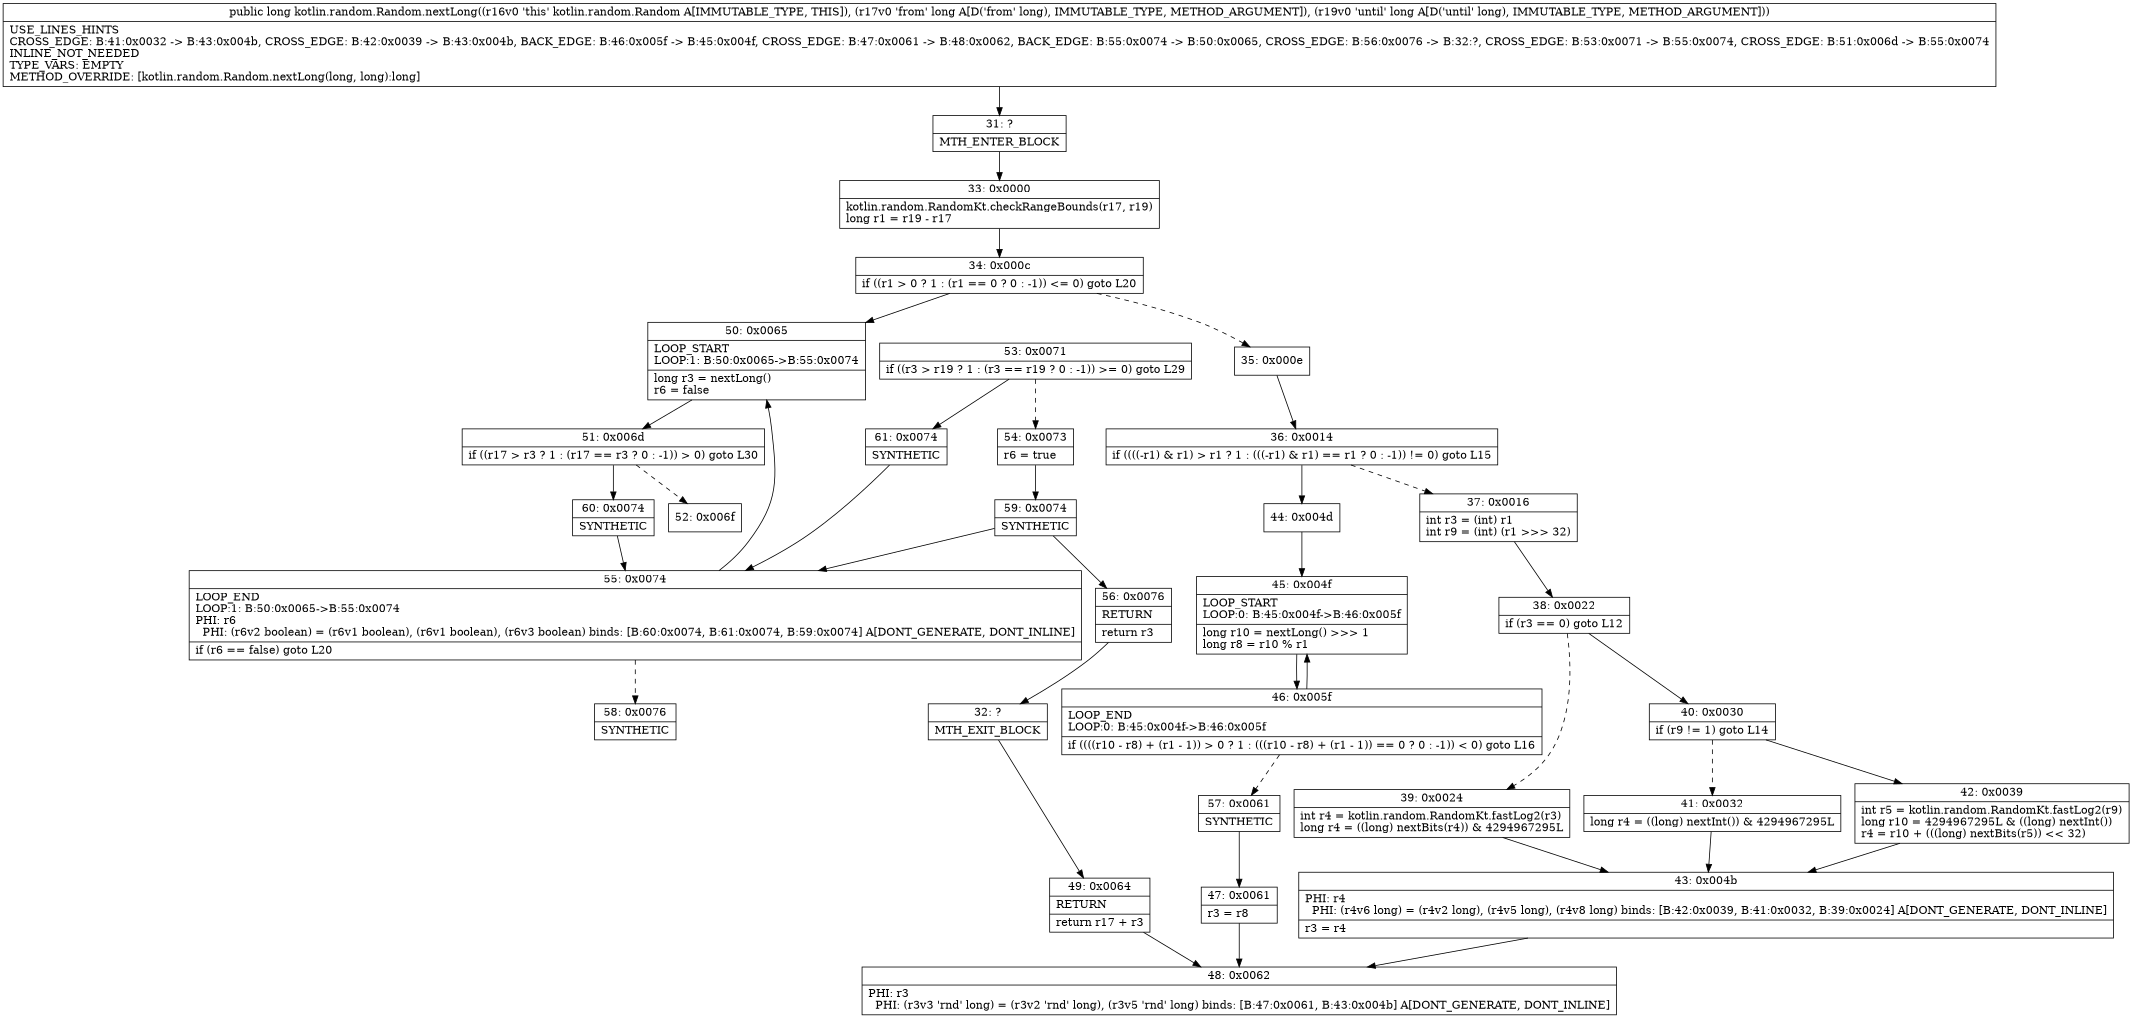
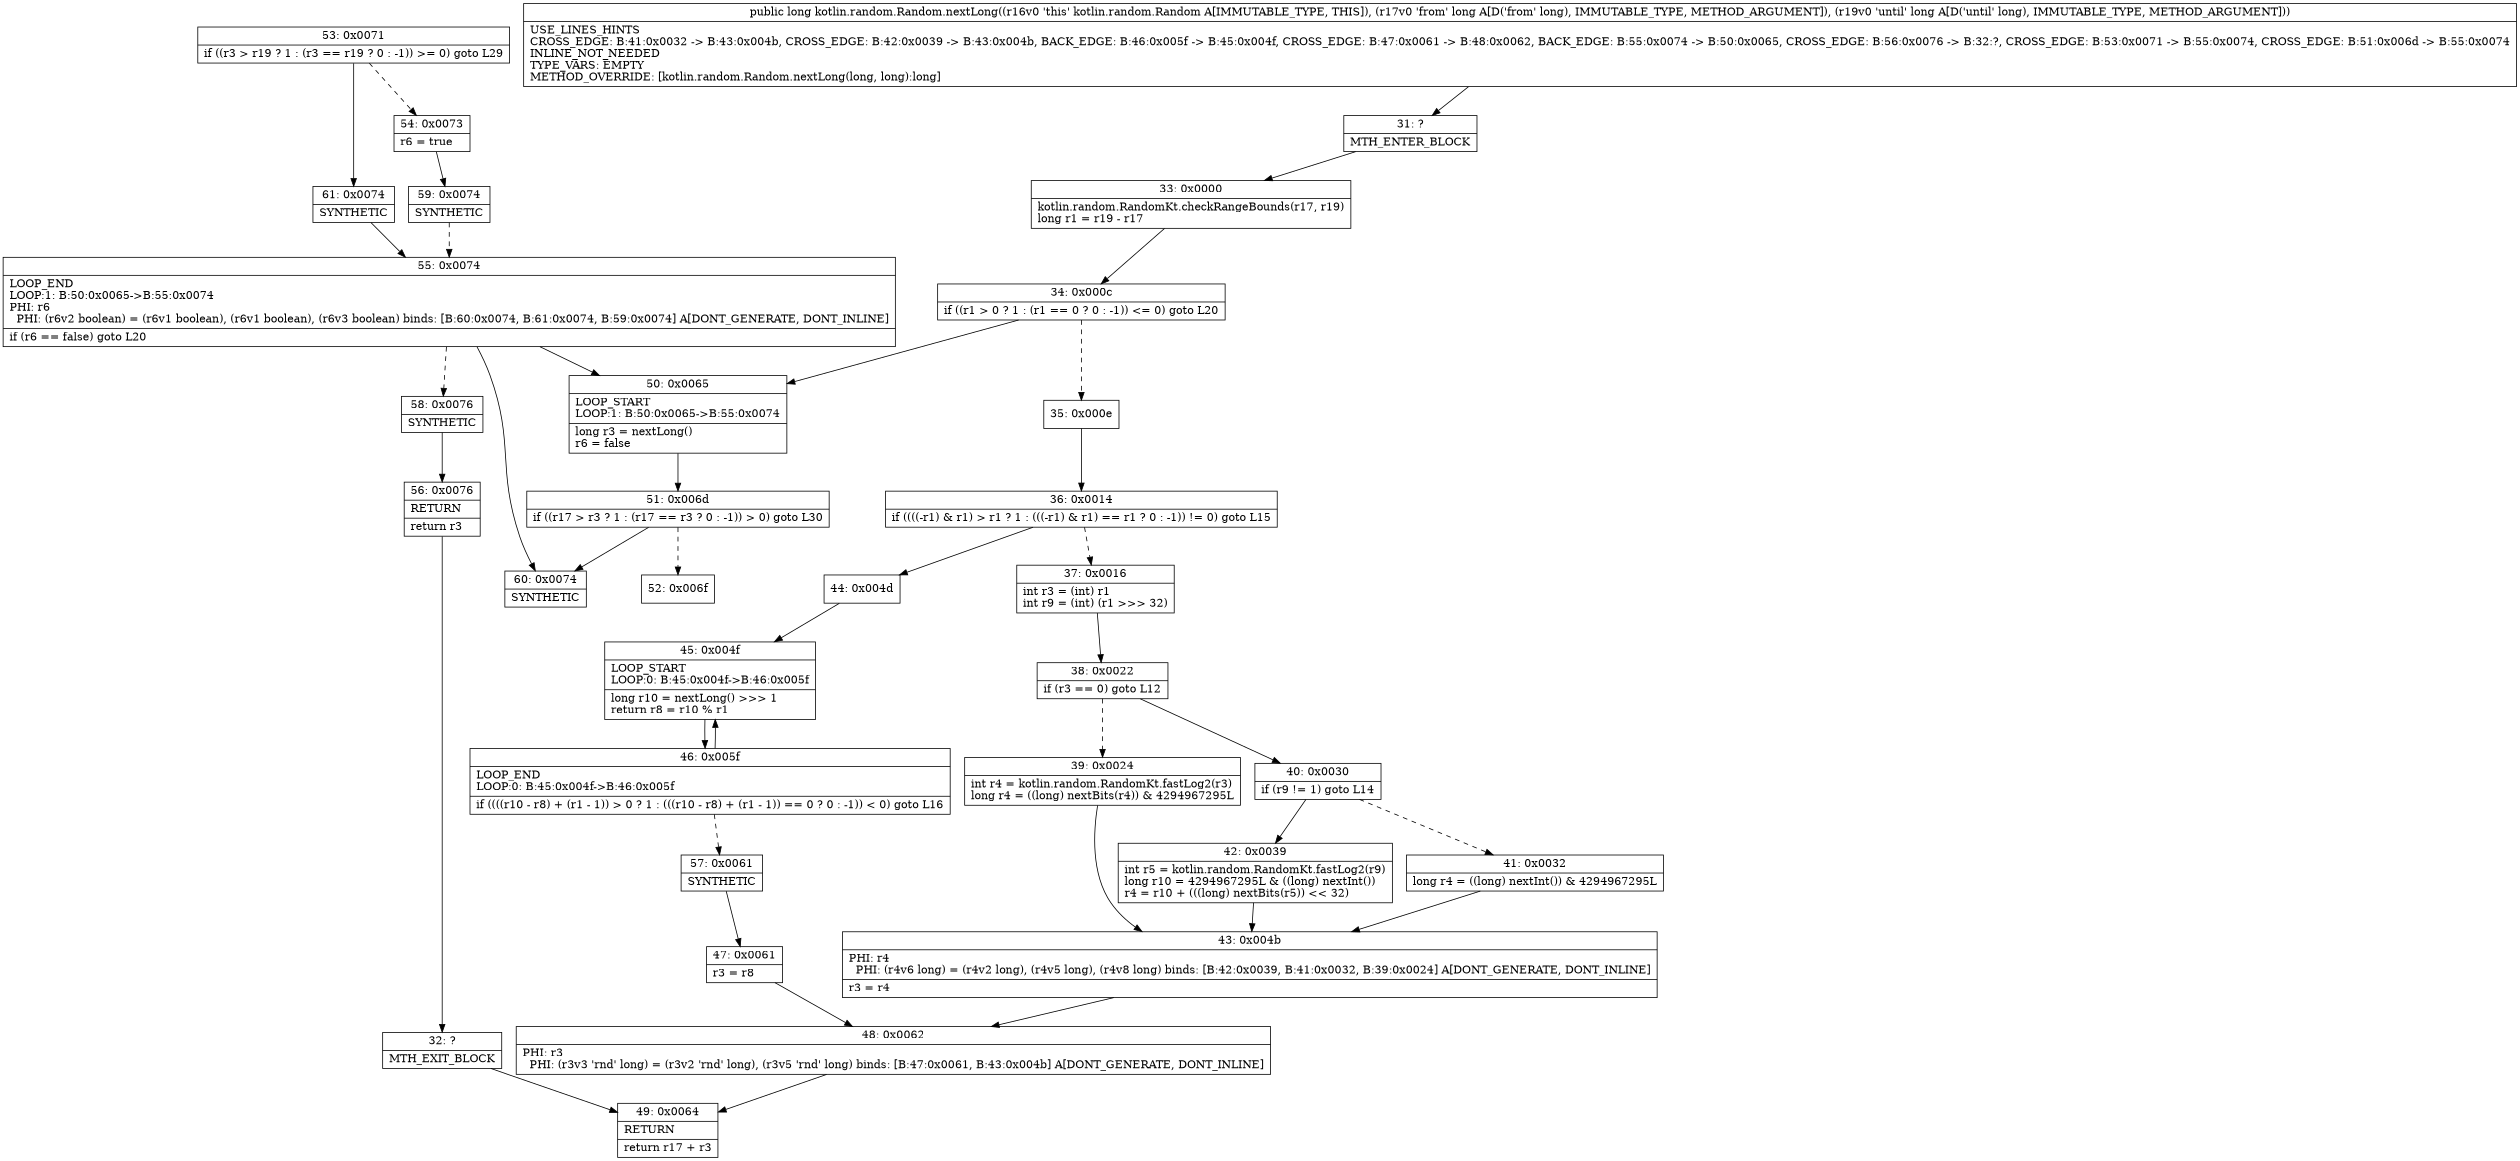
edge "60: 0x0074" -> "55: 0x0074": reversed
edge "59: 0x0074" -> "55: 0x0074": style solid -> dashed
edge "59: 0x0074" -> "56: 0x0076": now "58: 0x0076" -> "56: 0x0076"
node "45: 0x004f": text "long r8 = r10 % r1" -> "return r8 = r10 % r1"
edge "49: 0x0064" -> "48: 0x0062": reversed
